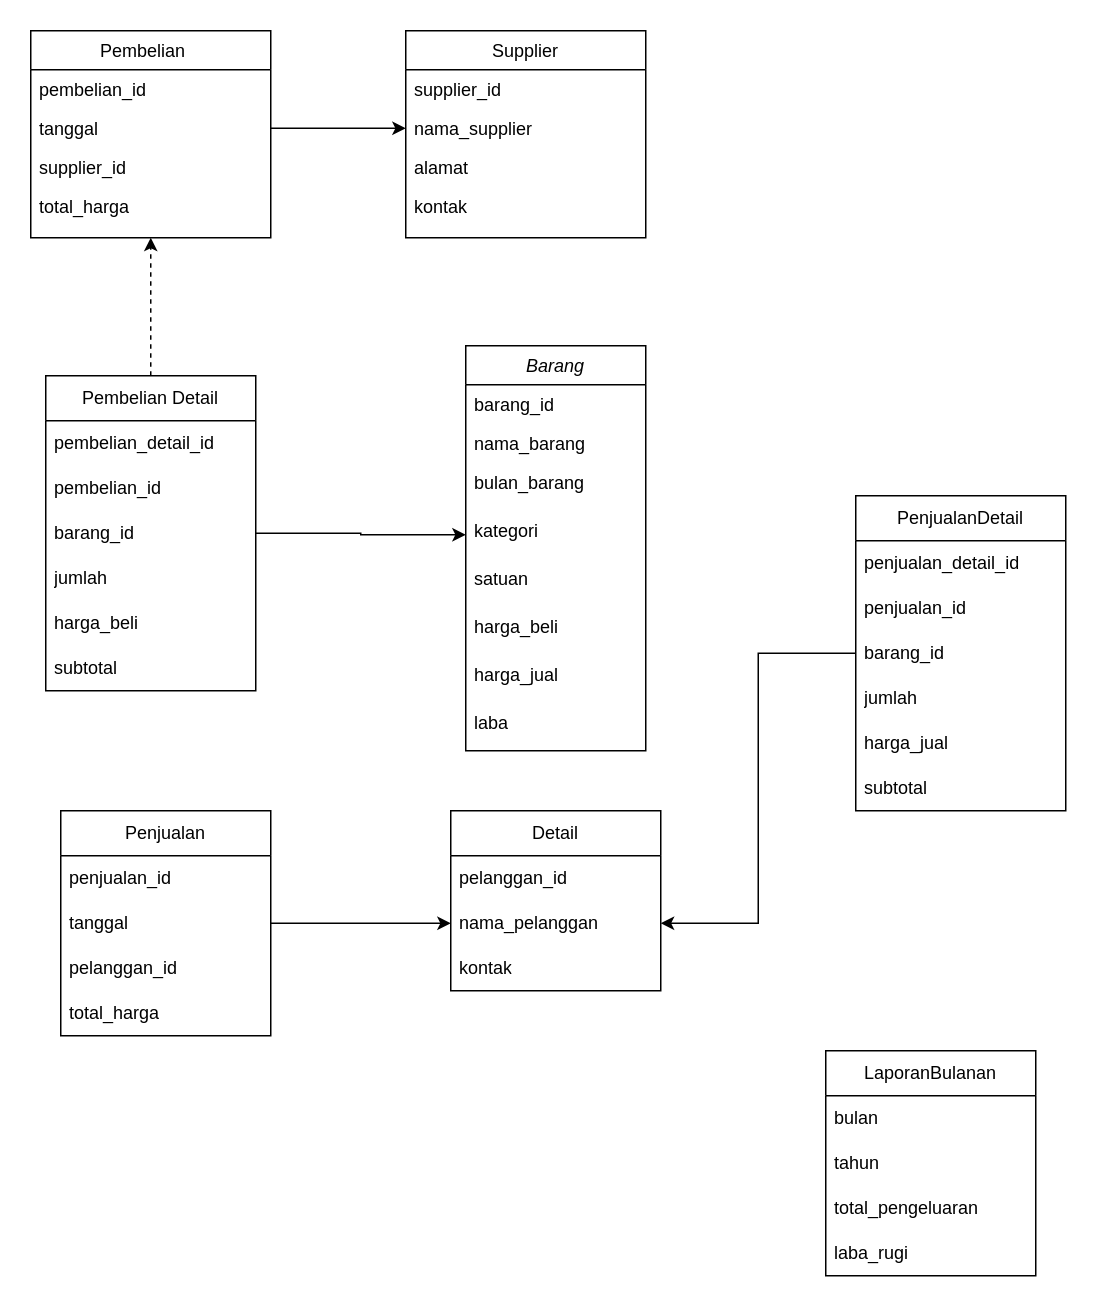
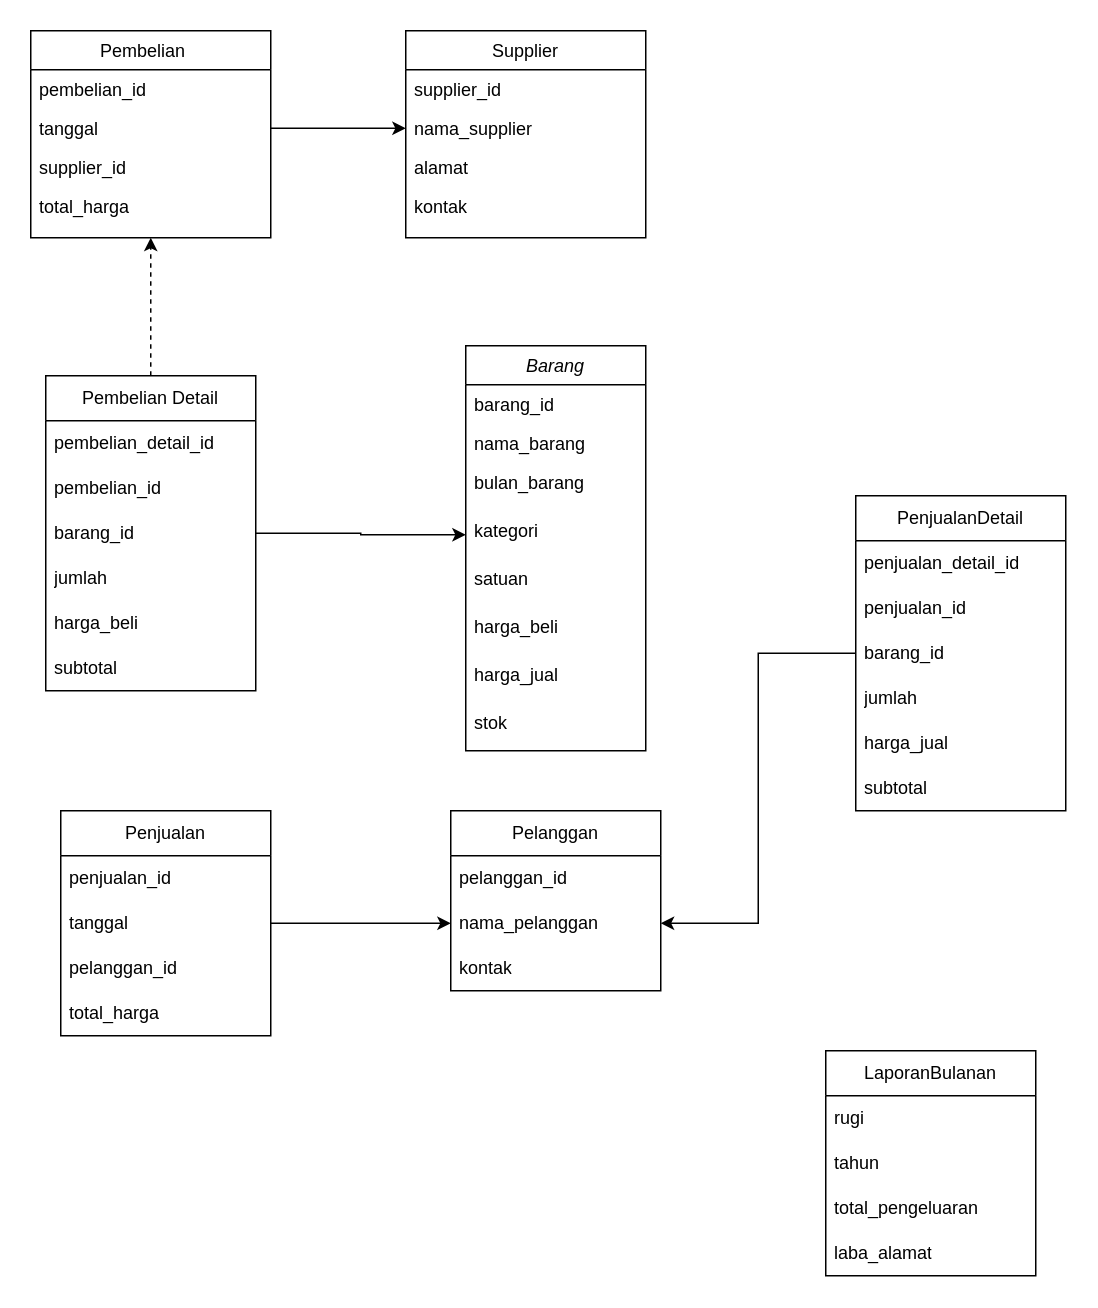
node "laba": label "laba" -> "stok"
node "Detail": label "Detail" -> "Pelanggan"
node "bulan": label "bulan" -> "rugi"
node "laba_rugi": label "laba_rugi" -> "laba_alamat"
